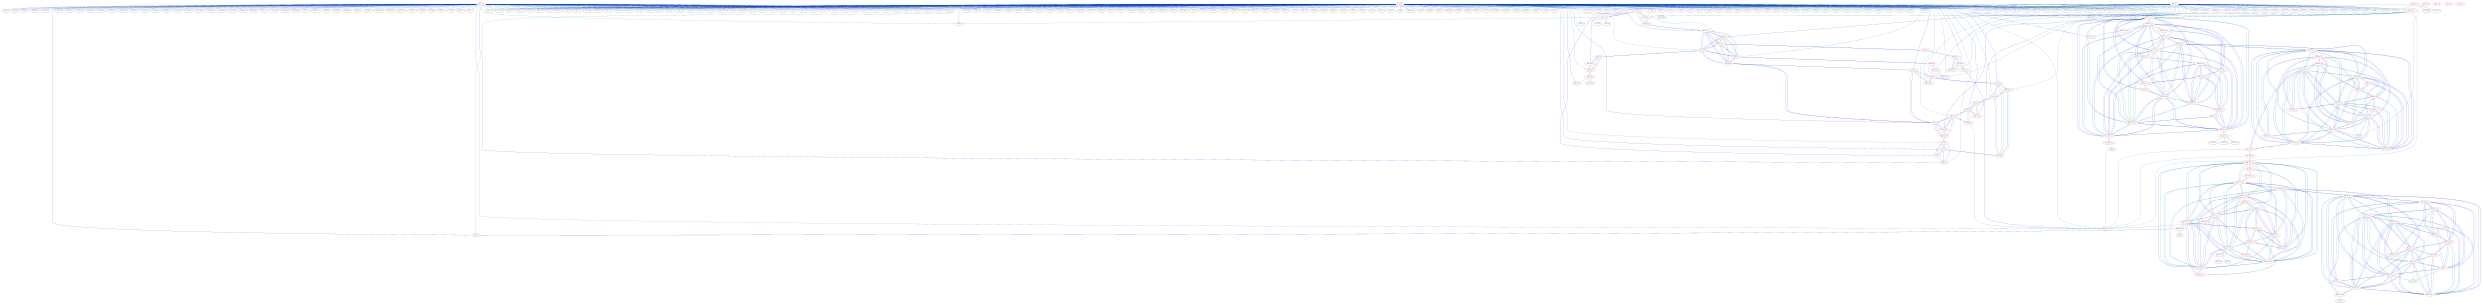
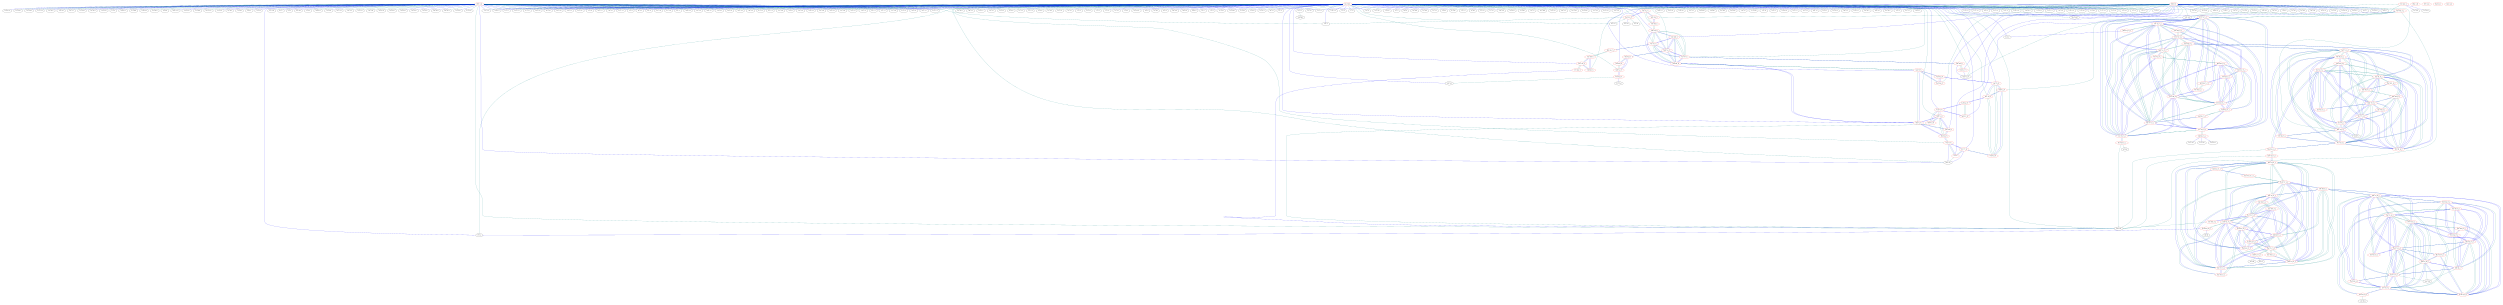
node "(409) C73": removed
